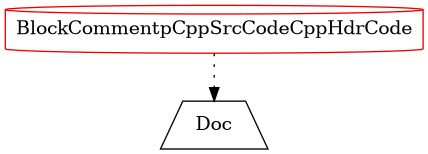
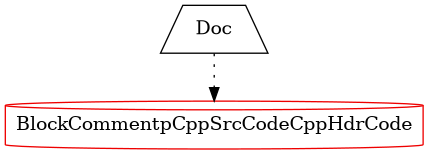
edge "BlockCommentpCppSrcCodeCppHdrCode" -> "Doc": reversed
